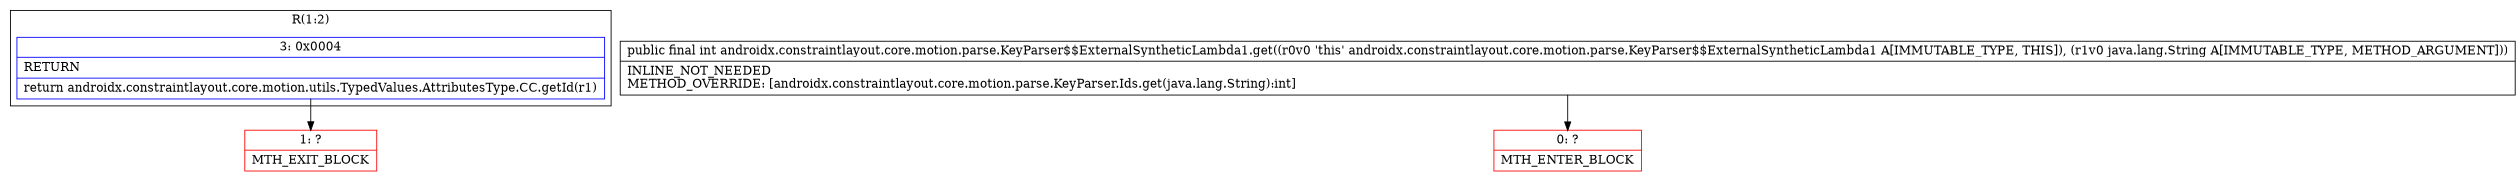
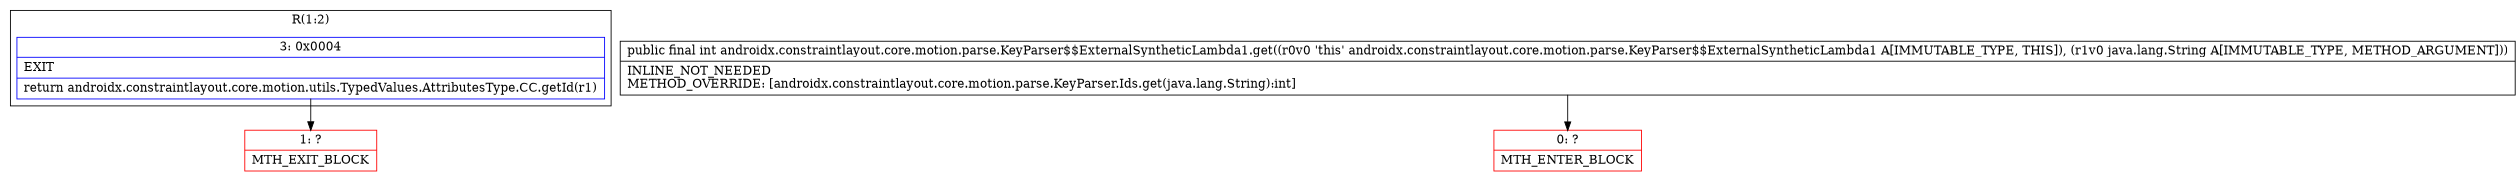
node "3: 0x0004": text "RETURN" -> "EXIT"
